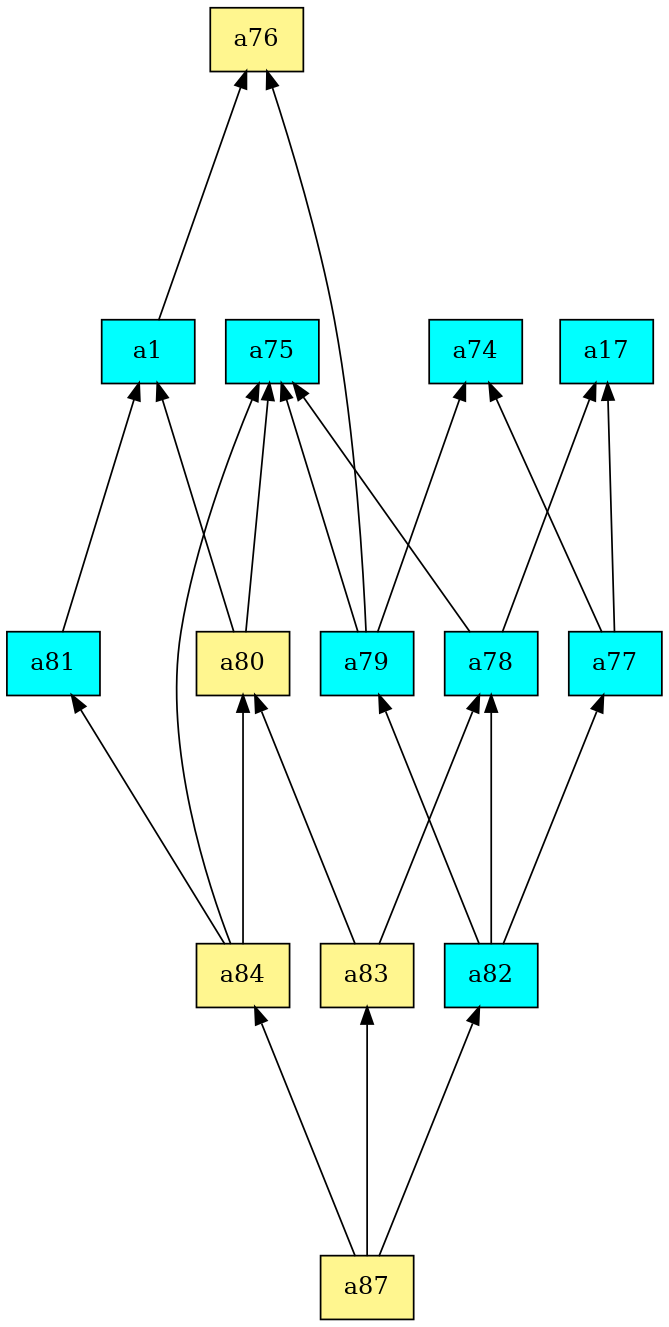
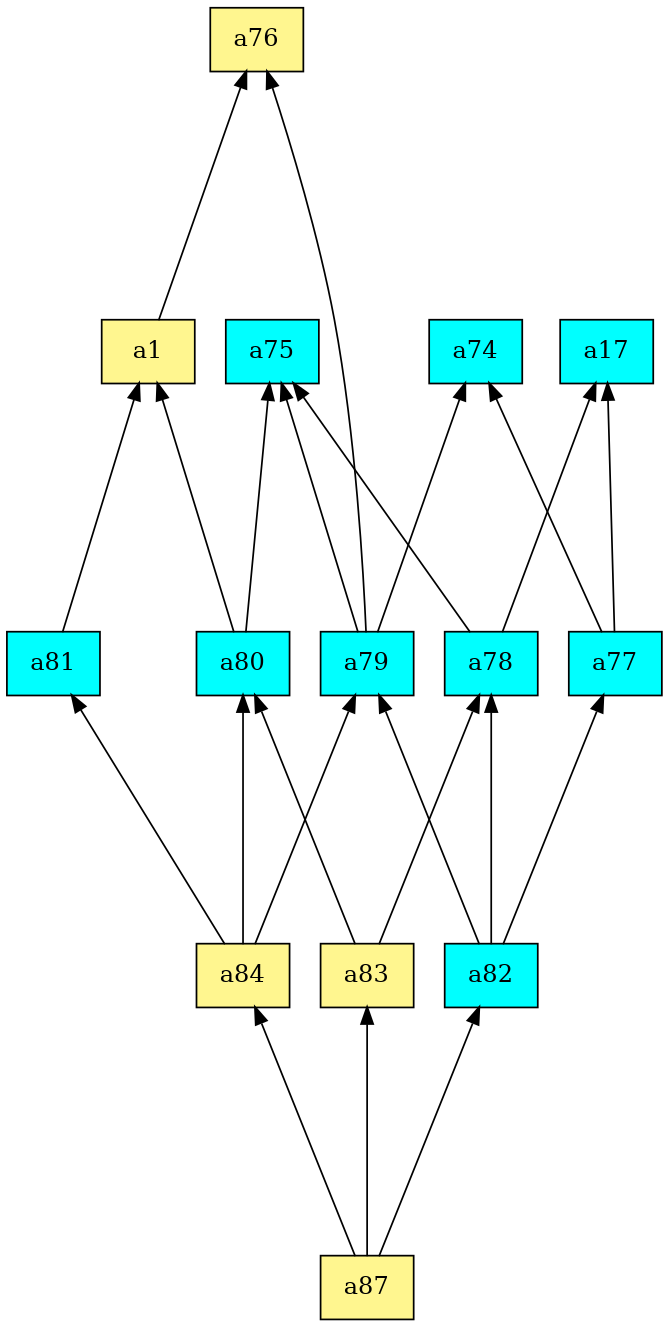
node "a1": fillcolor cyan -> khaki1
node "a80": fillcolor khaki1 -> cyan
edge "a84" -> "a75": now "a84" -> "a79"
